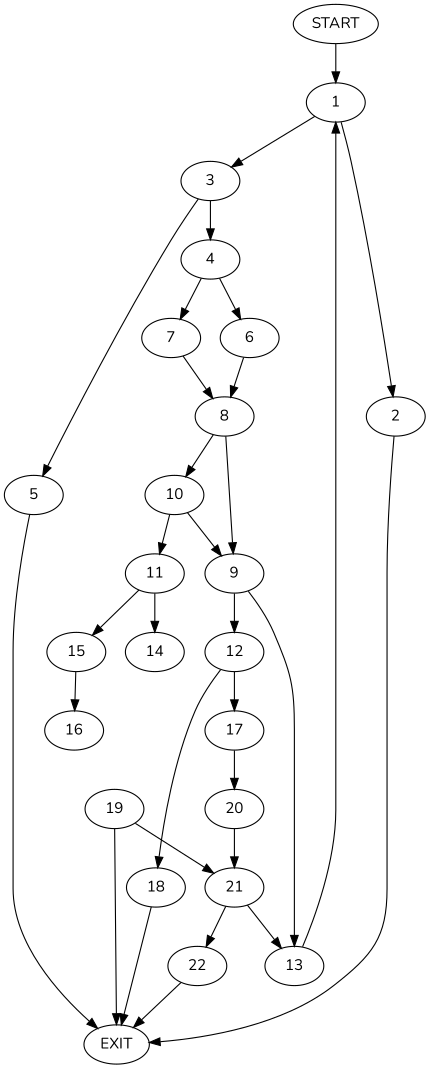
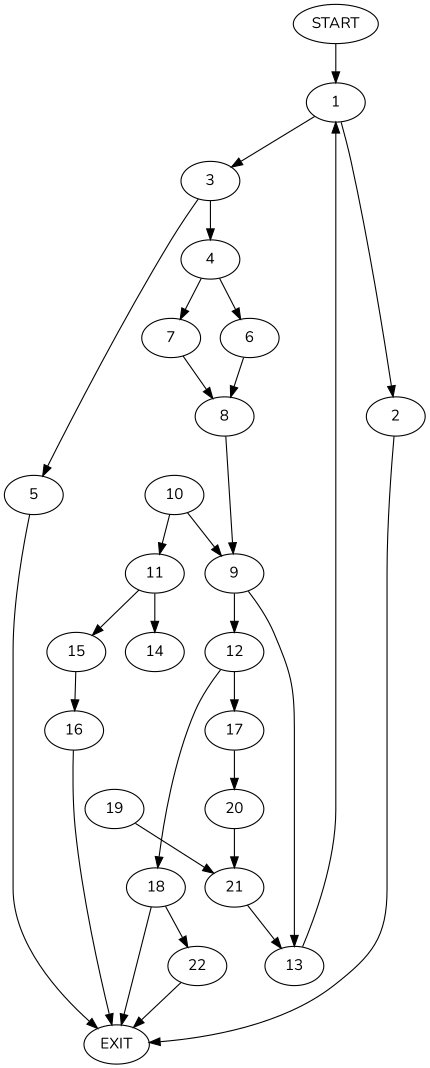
edge "8" -> "10": removed
edge "19" -> "EXIT": now "16" -> "EXIT"
edge "21" -> "22": now "18" -> "22"
